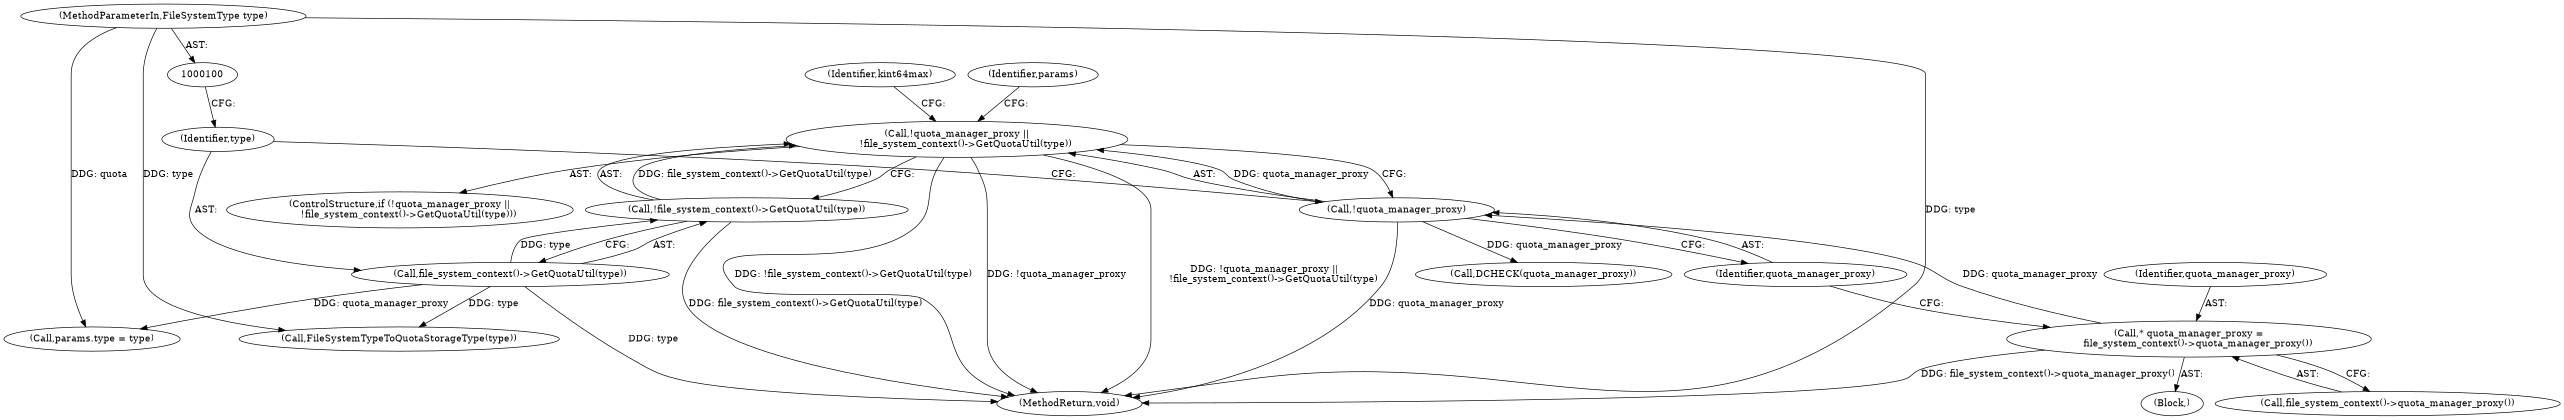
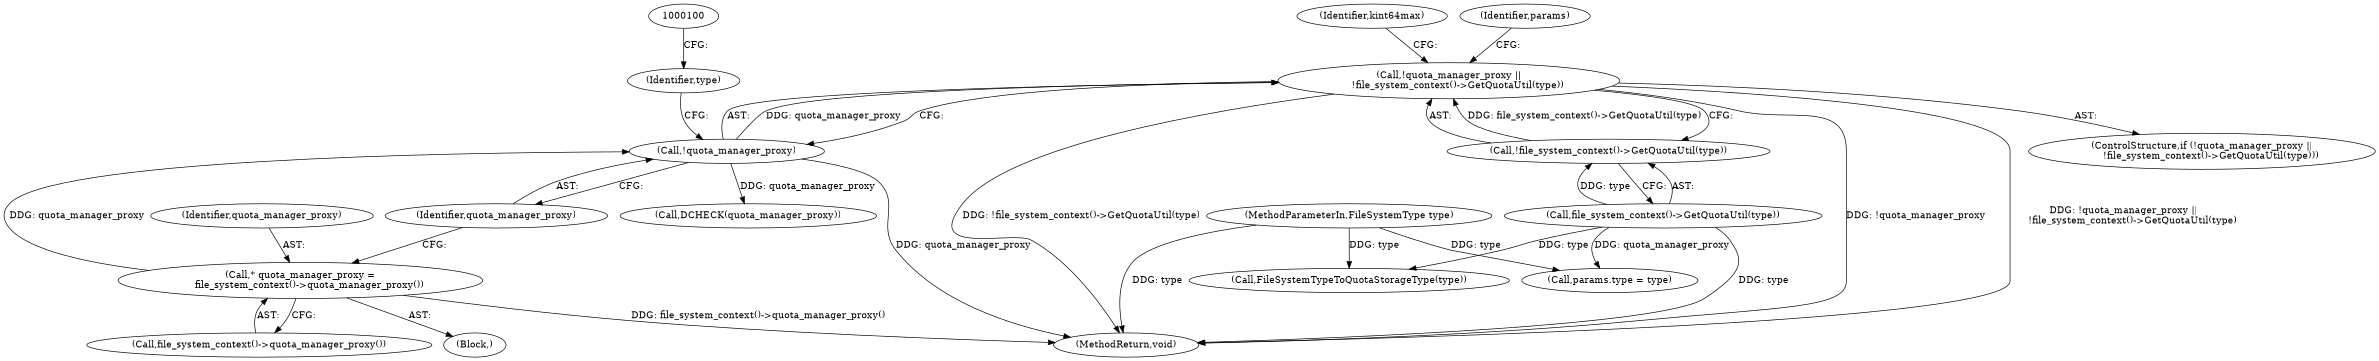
edge "(MethodParameterIn,FileSystemType type)" -> "1000100": removed, label "AST:"
edge "(MethodParameterIn,FileSystemType type)" -> "(Call,params.type = type)": label "DDG: quota" -> "DDG: type"
edge "(Identifier,type)" -> "(Call,file_system_context()->GetQuotaUtil(type))": removed, label "AST:"
edge "(Call,!file_system_context()->GetQuotaUtil(type))" -> "(MethodReturn,void)": removed, label "DDG: file_system_context()->GetQuotaUtil(type)"
